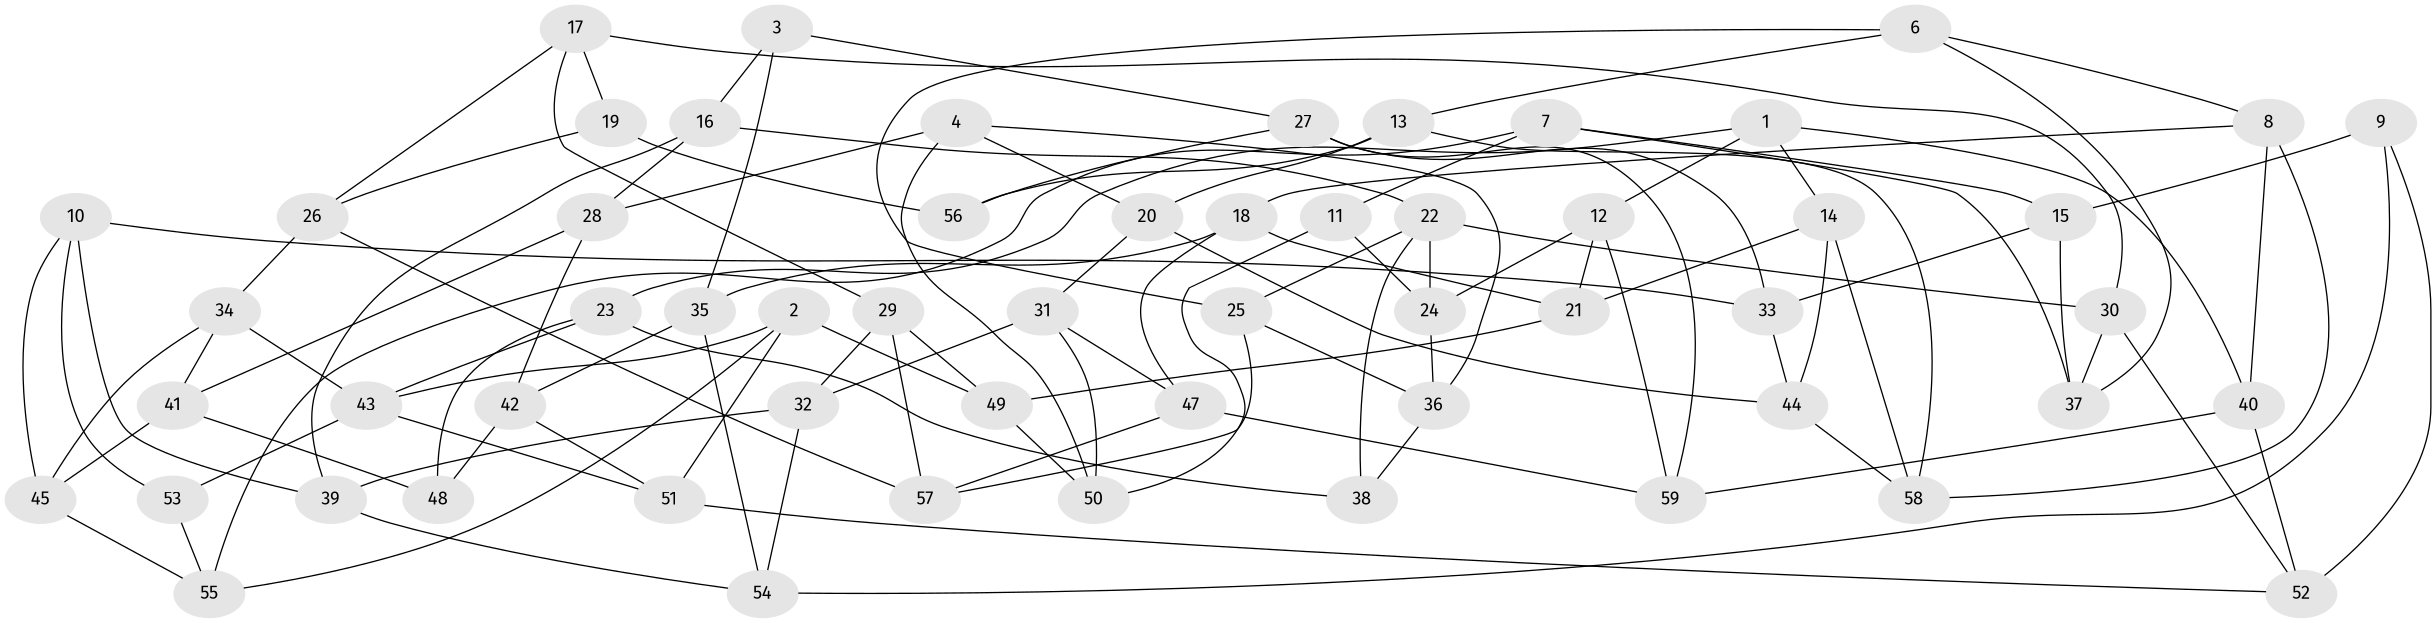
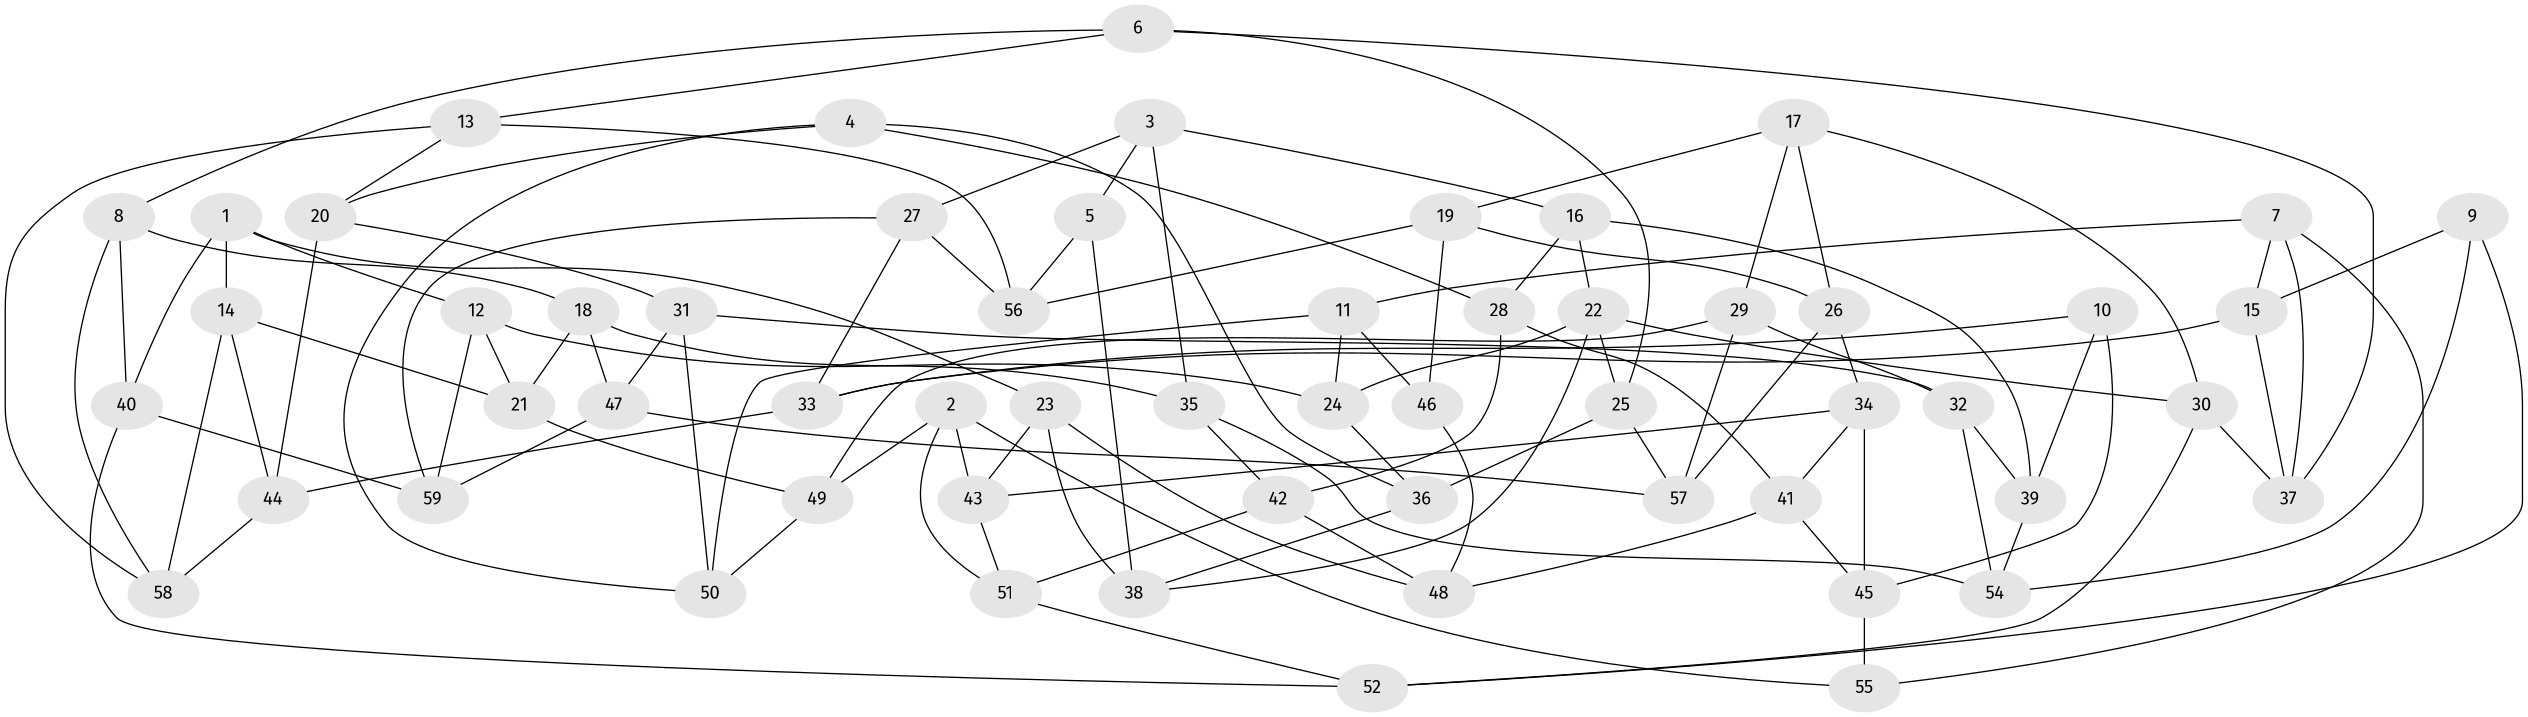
node "5": added
node "46": added
node "53": removed
